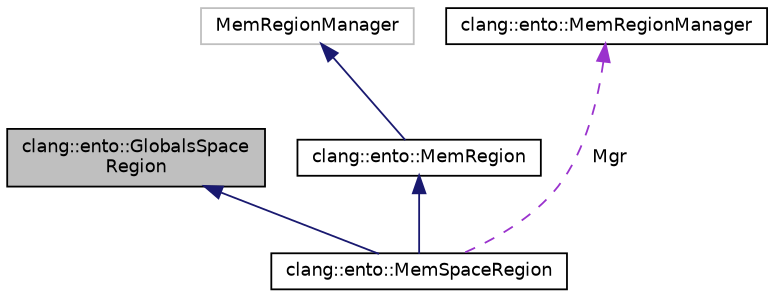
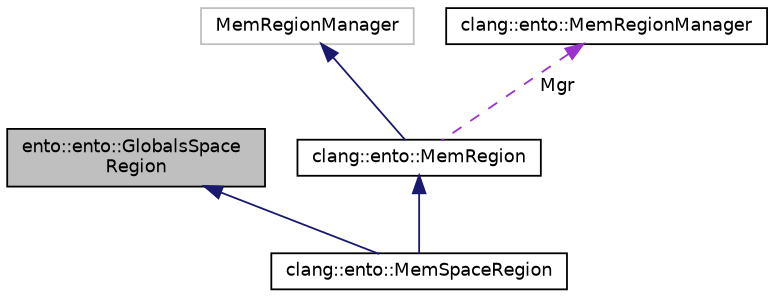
node "clang::ento::GlobalsSpace Region": label "clang::ento::GlobalsSpace Region" -> "ento::ento::GlobalsSpace Region"
edge "clang::ento::MemSpaceRegion" -> "clang::ento::MemRegionManager": now "clang::ento::MemRegion" -> "clang::ento::MemRegionManager"
